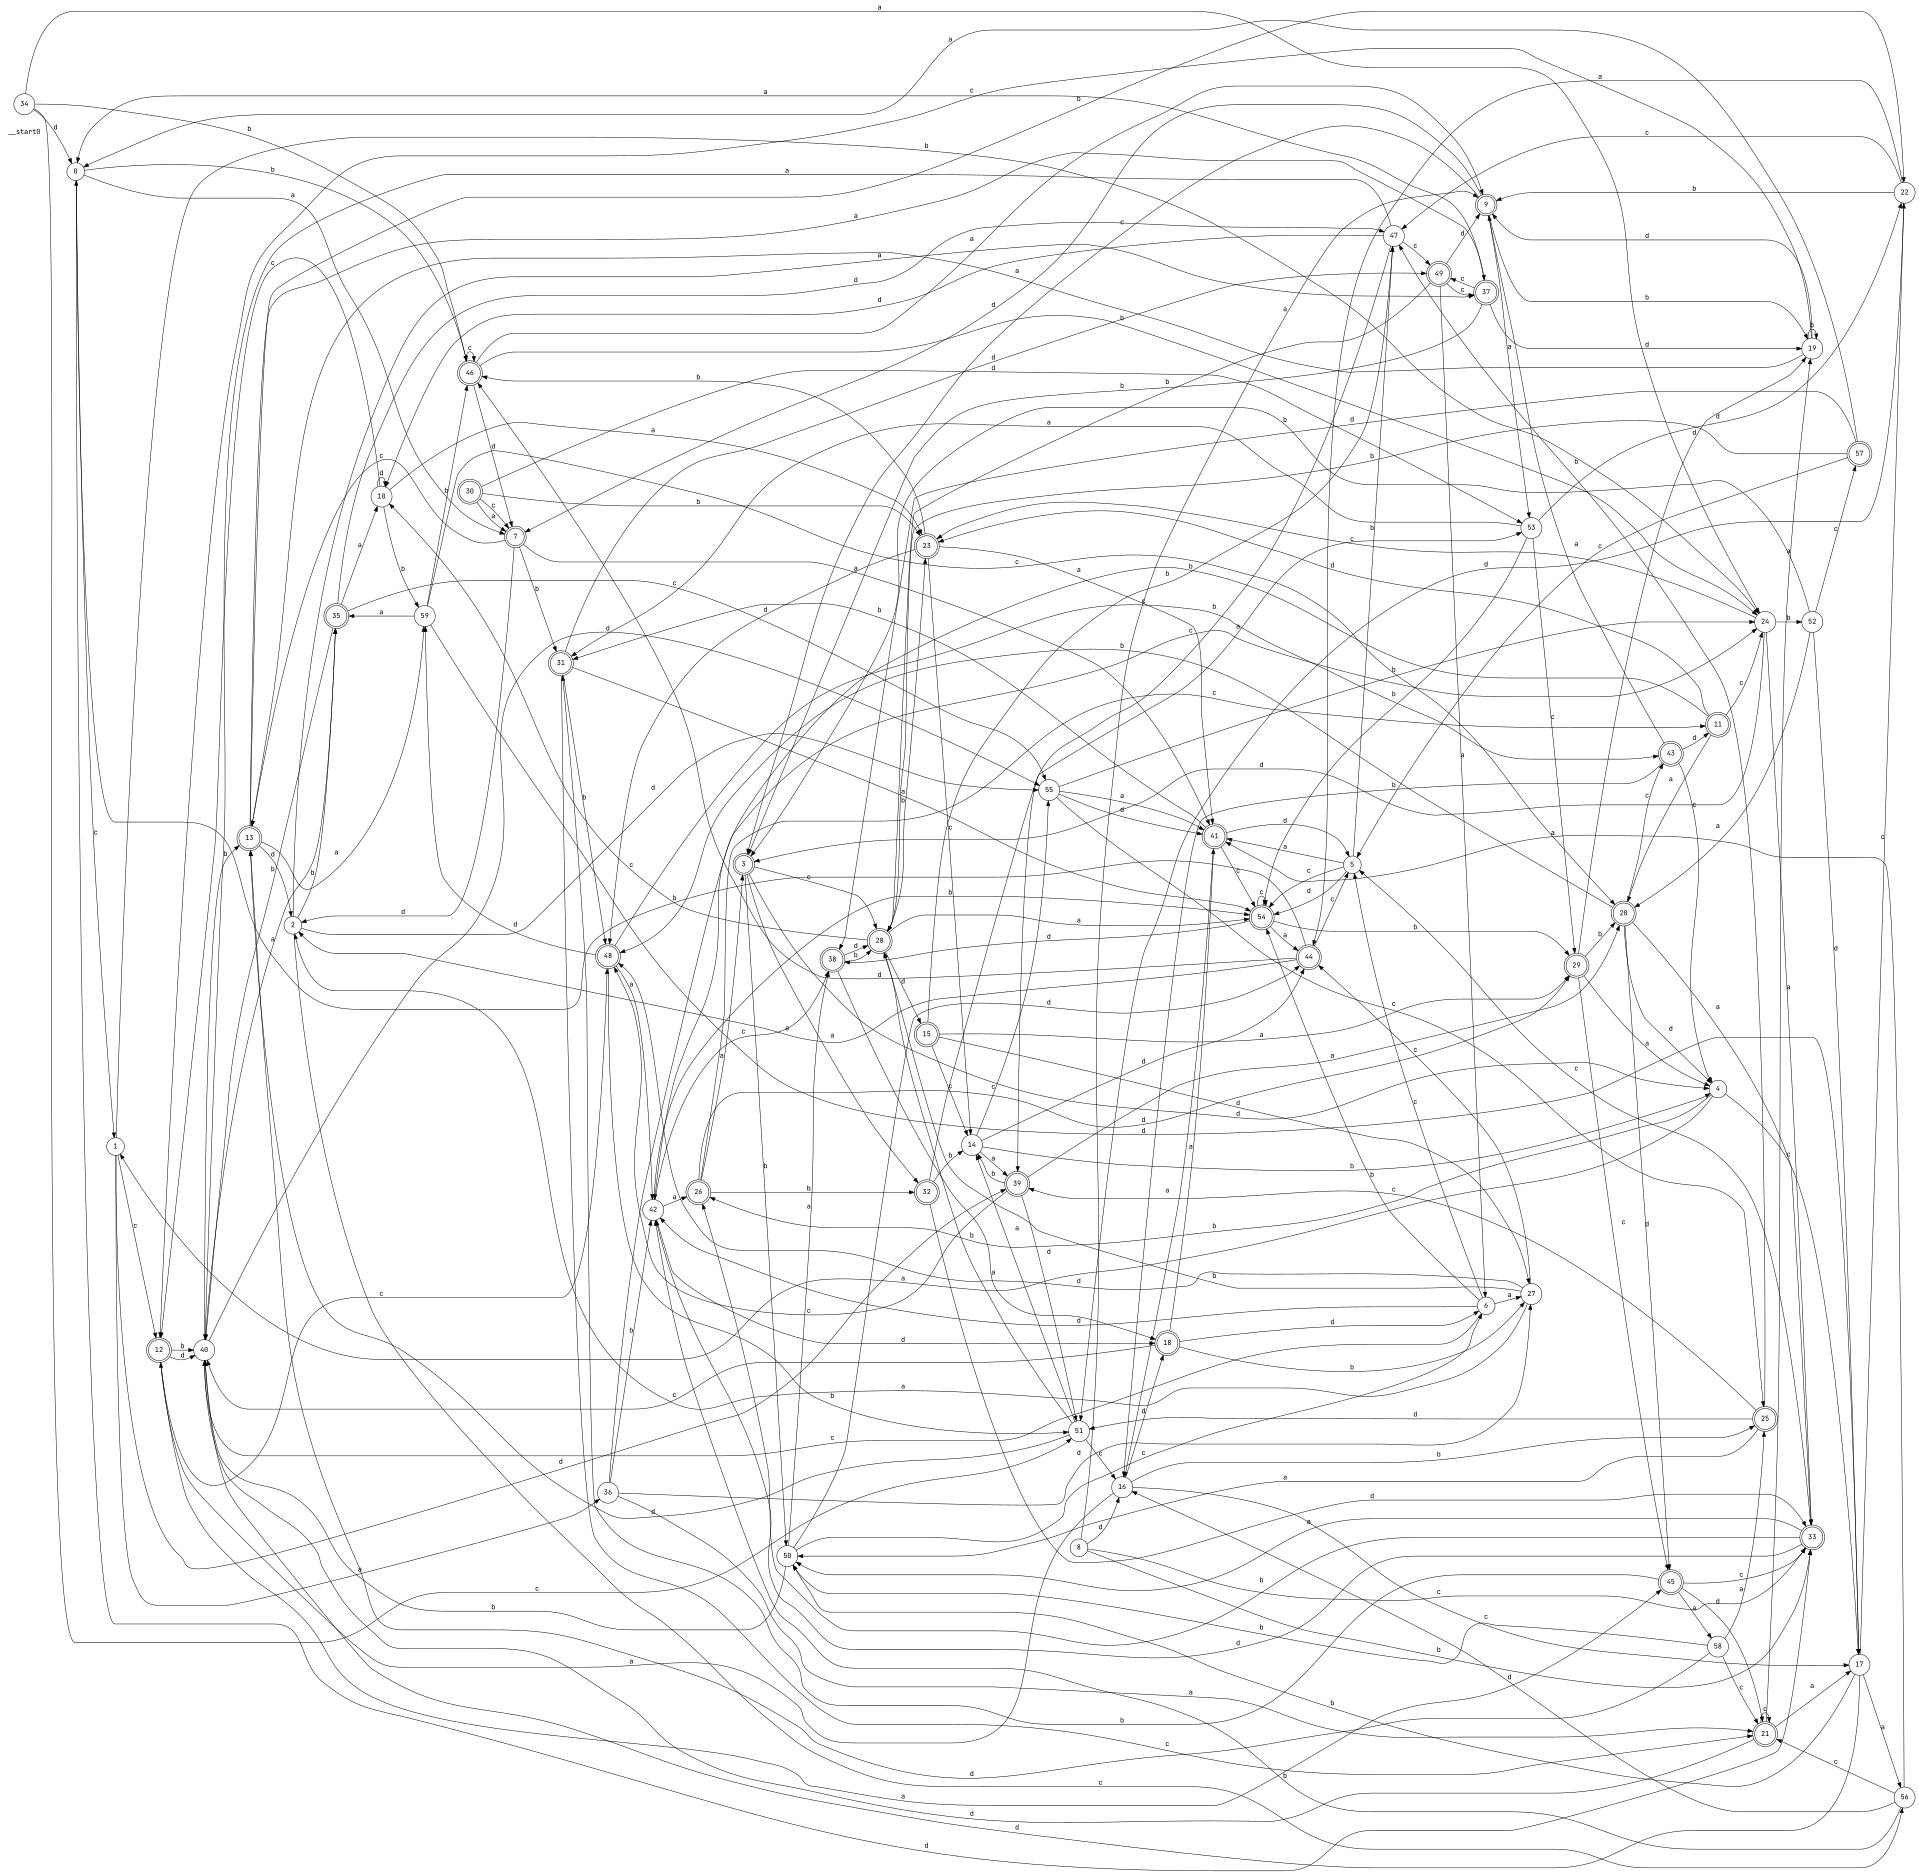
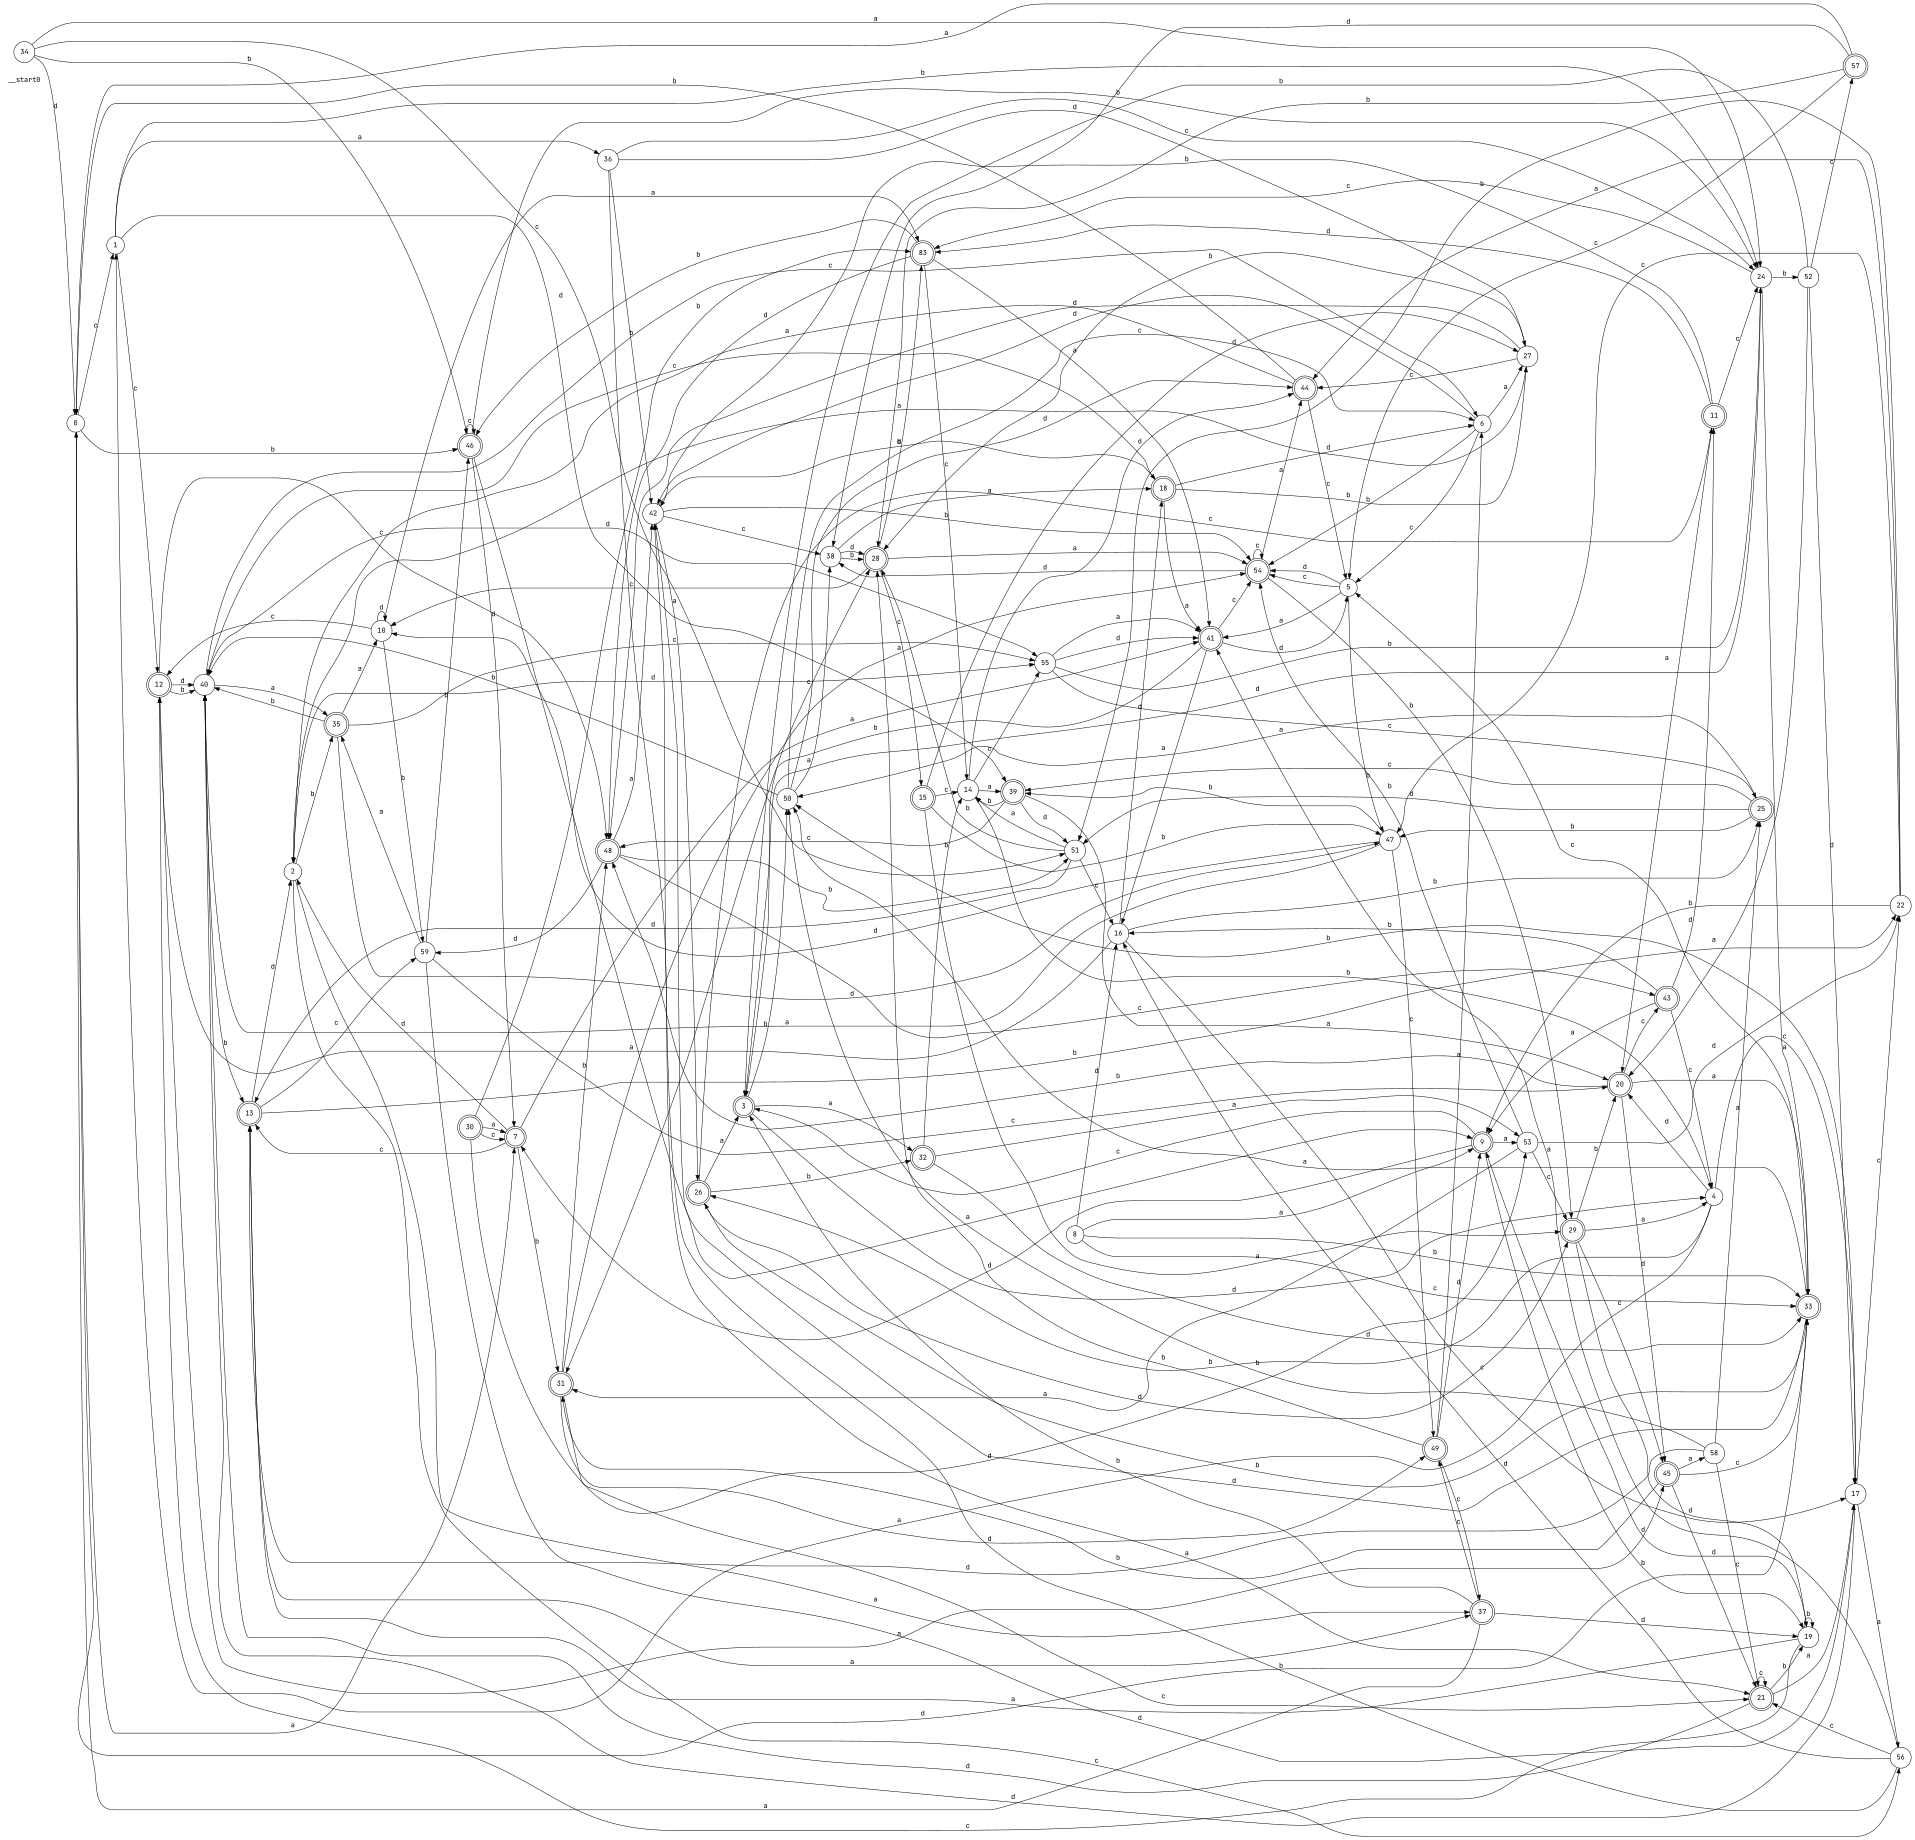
node "23": label "23" -> "83"
edge "21" -> "19": label "a" -> "b"
edge "22" -> "51": label "d" -> "b"
edge "13" -> "59": label "a" -> "c"
edge "44" -> "46": removed, label "d"
node "38": shape doublecircle -> circle
edge "28" -> "15": label "d" -> "c"
edge "20" -> "4": reversed
edge "6" -> "40": reversed
